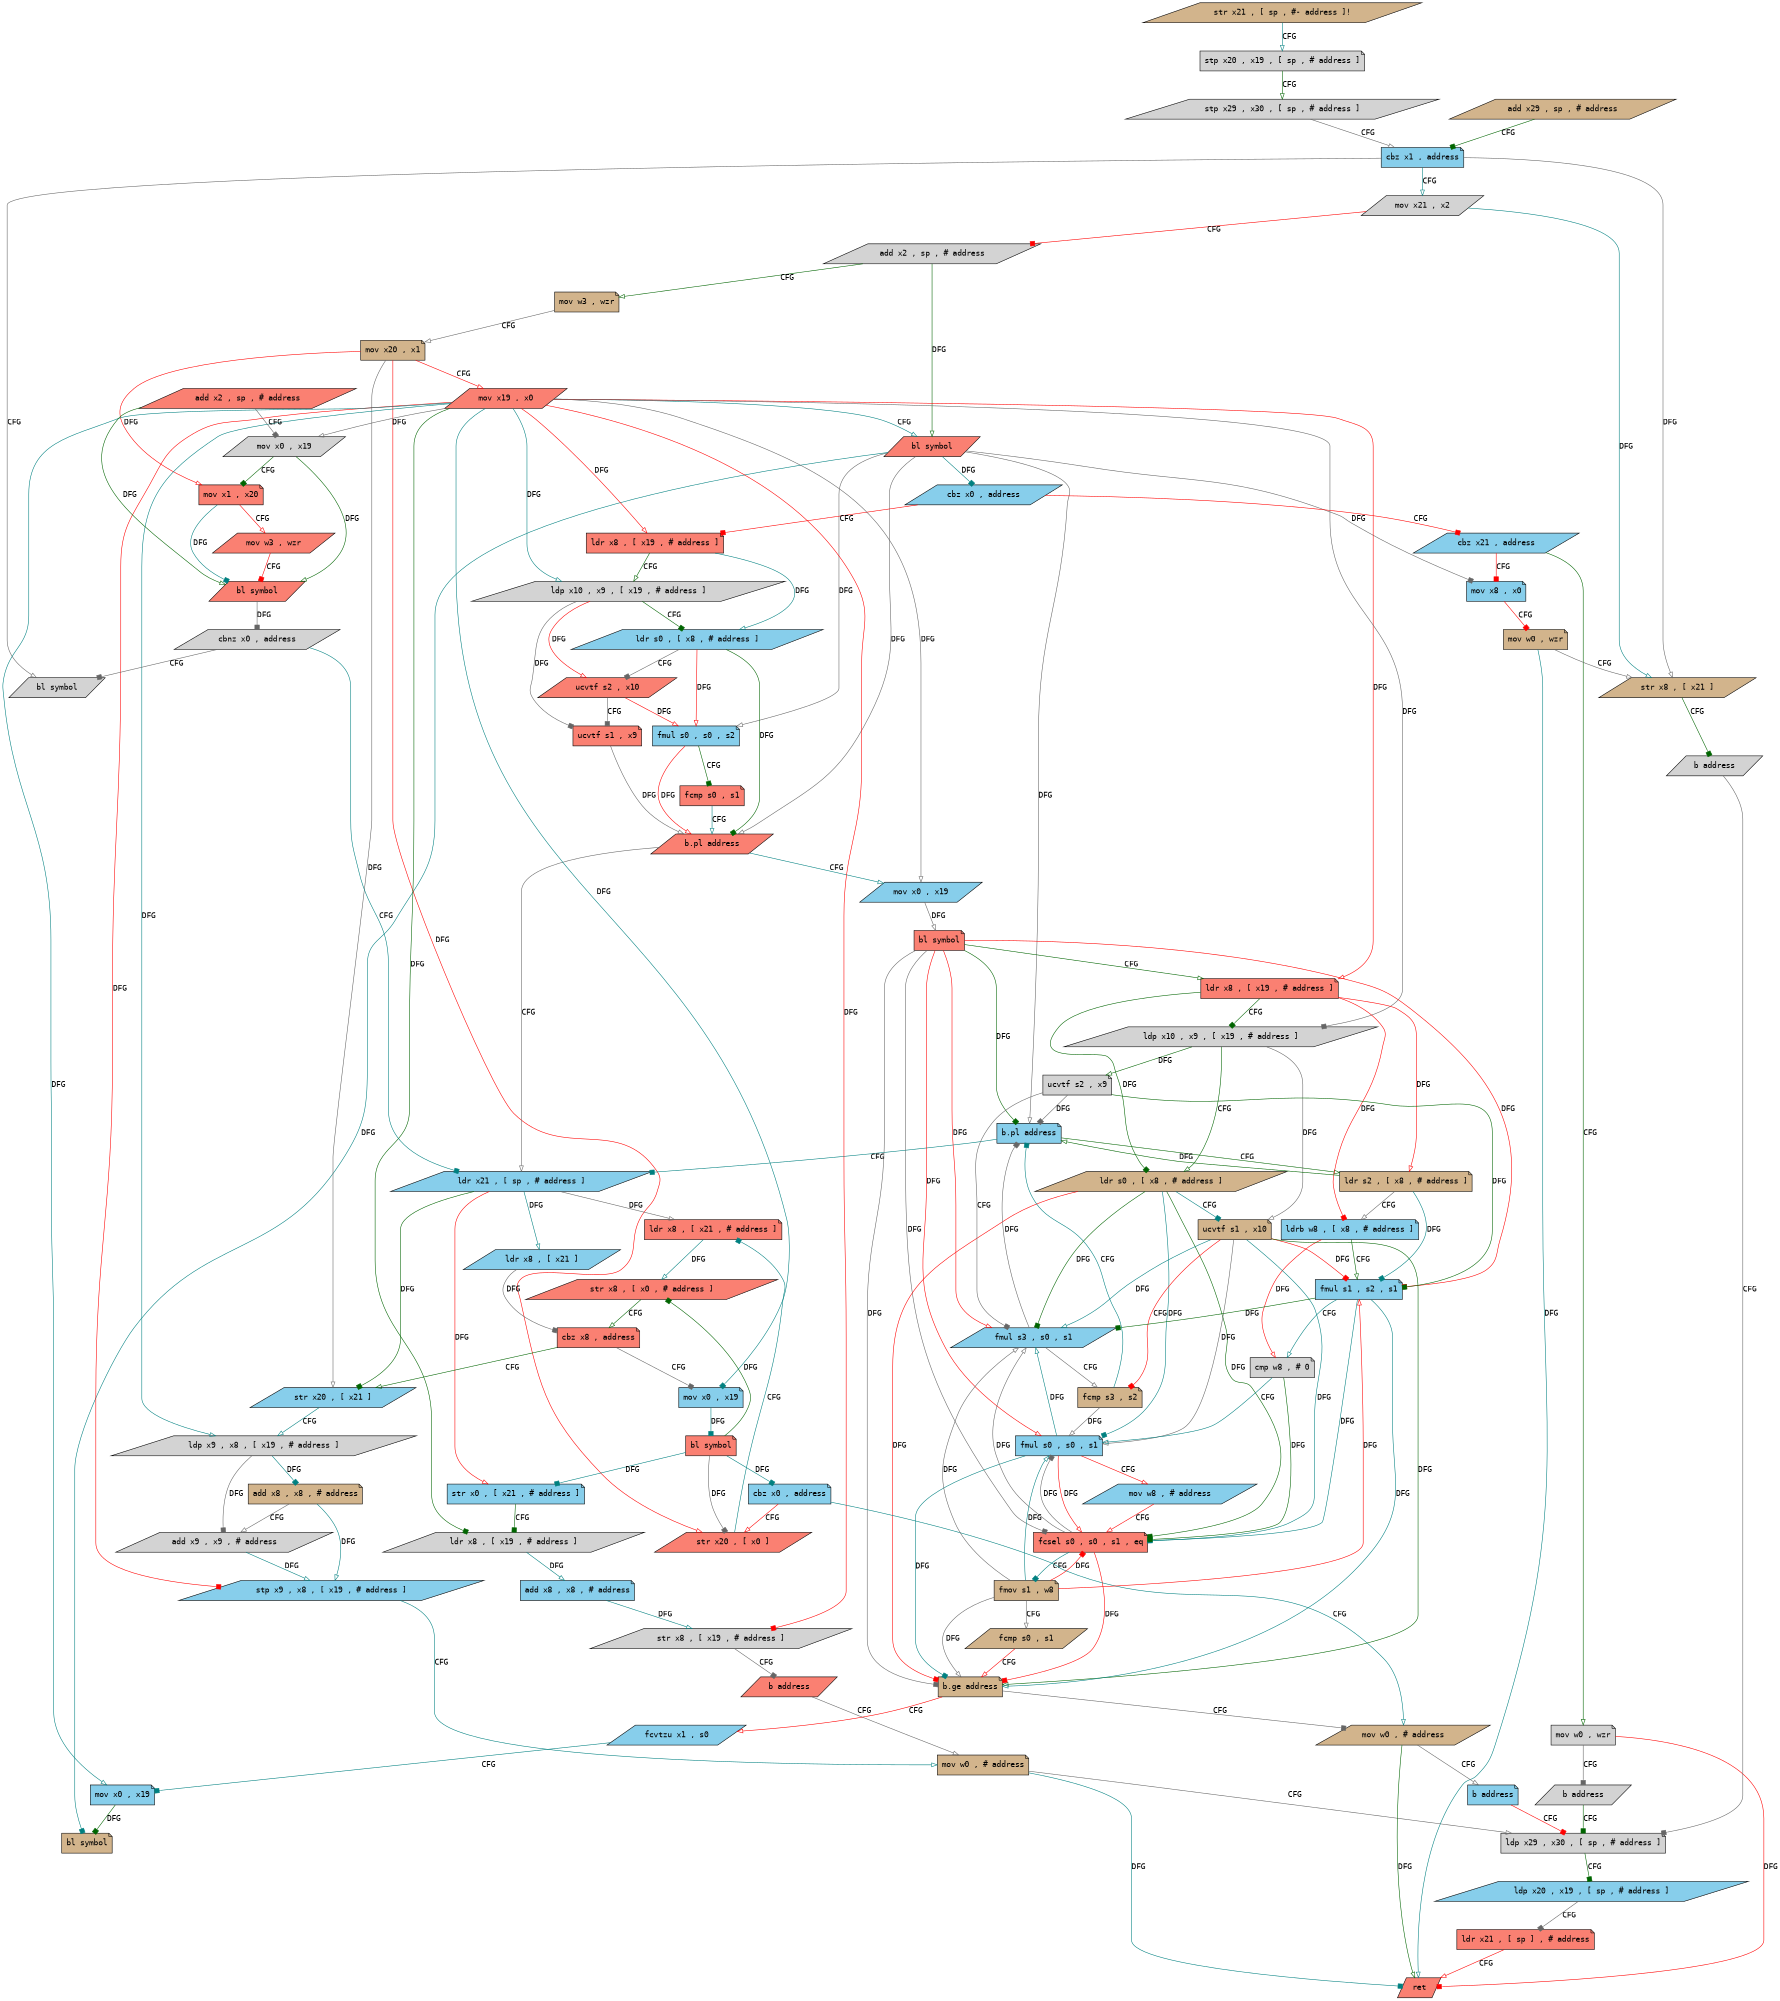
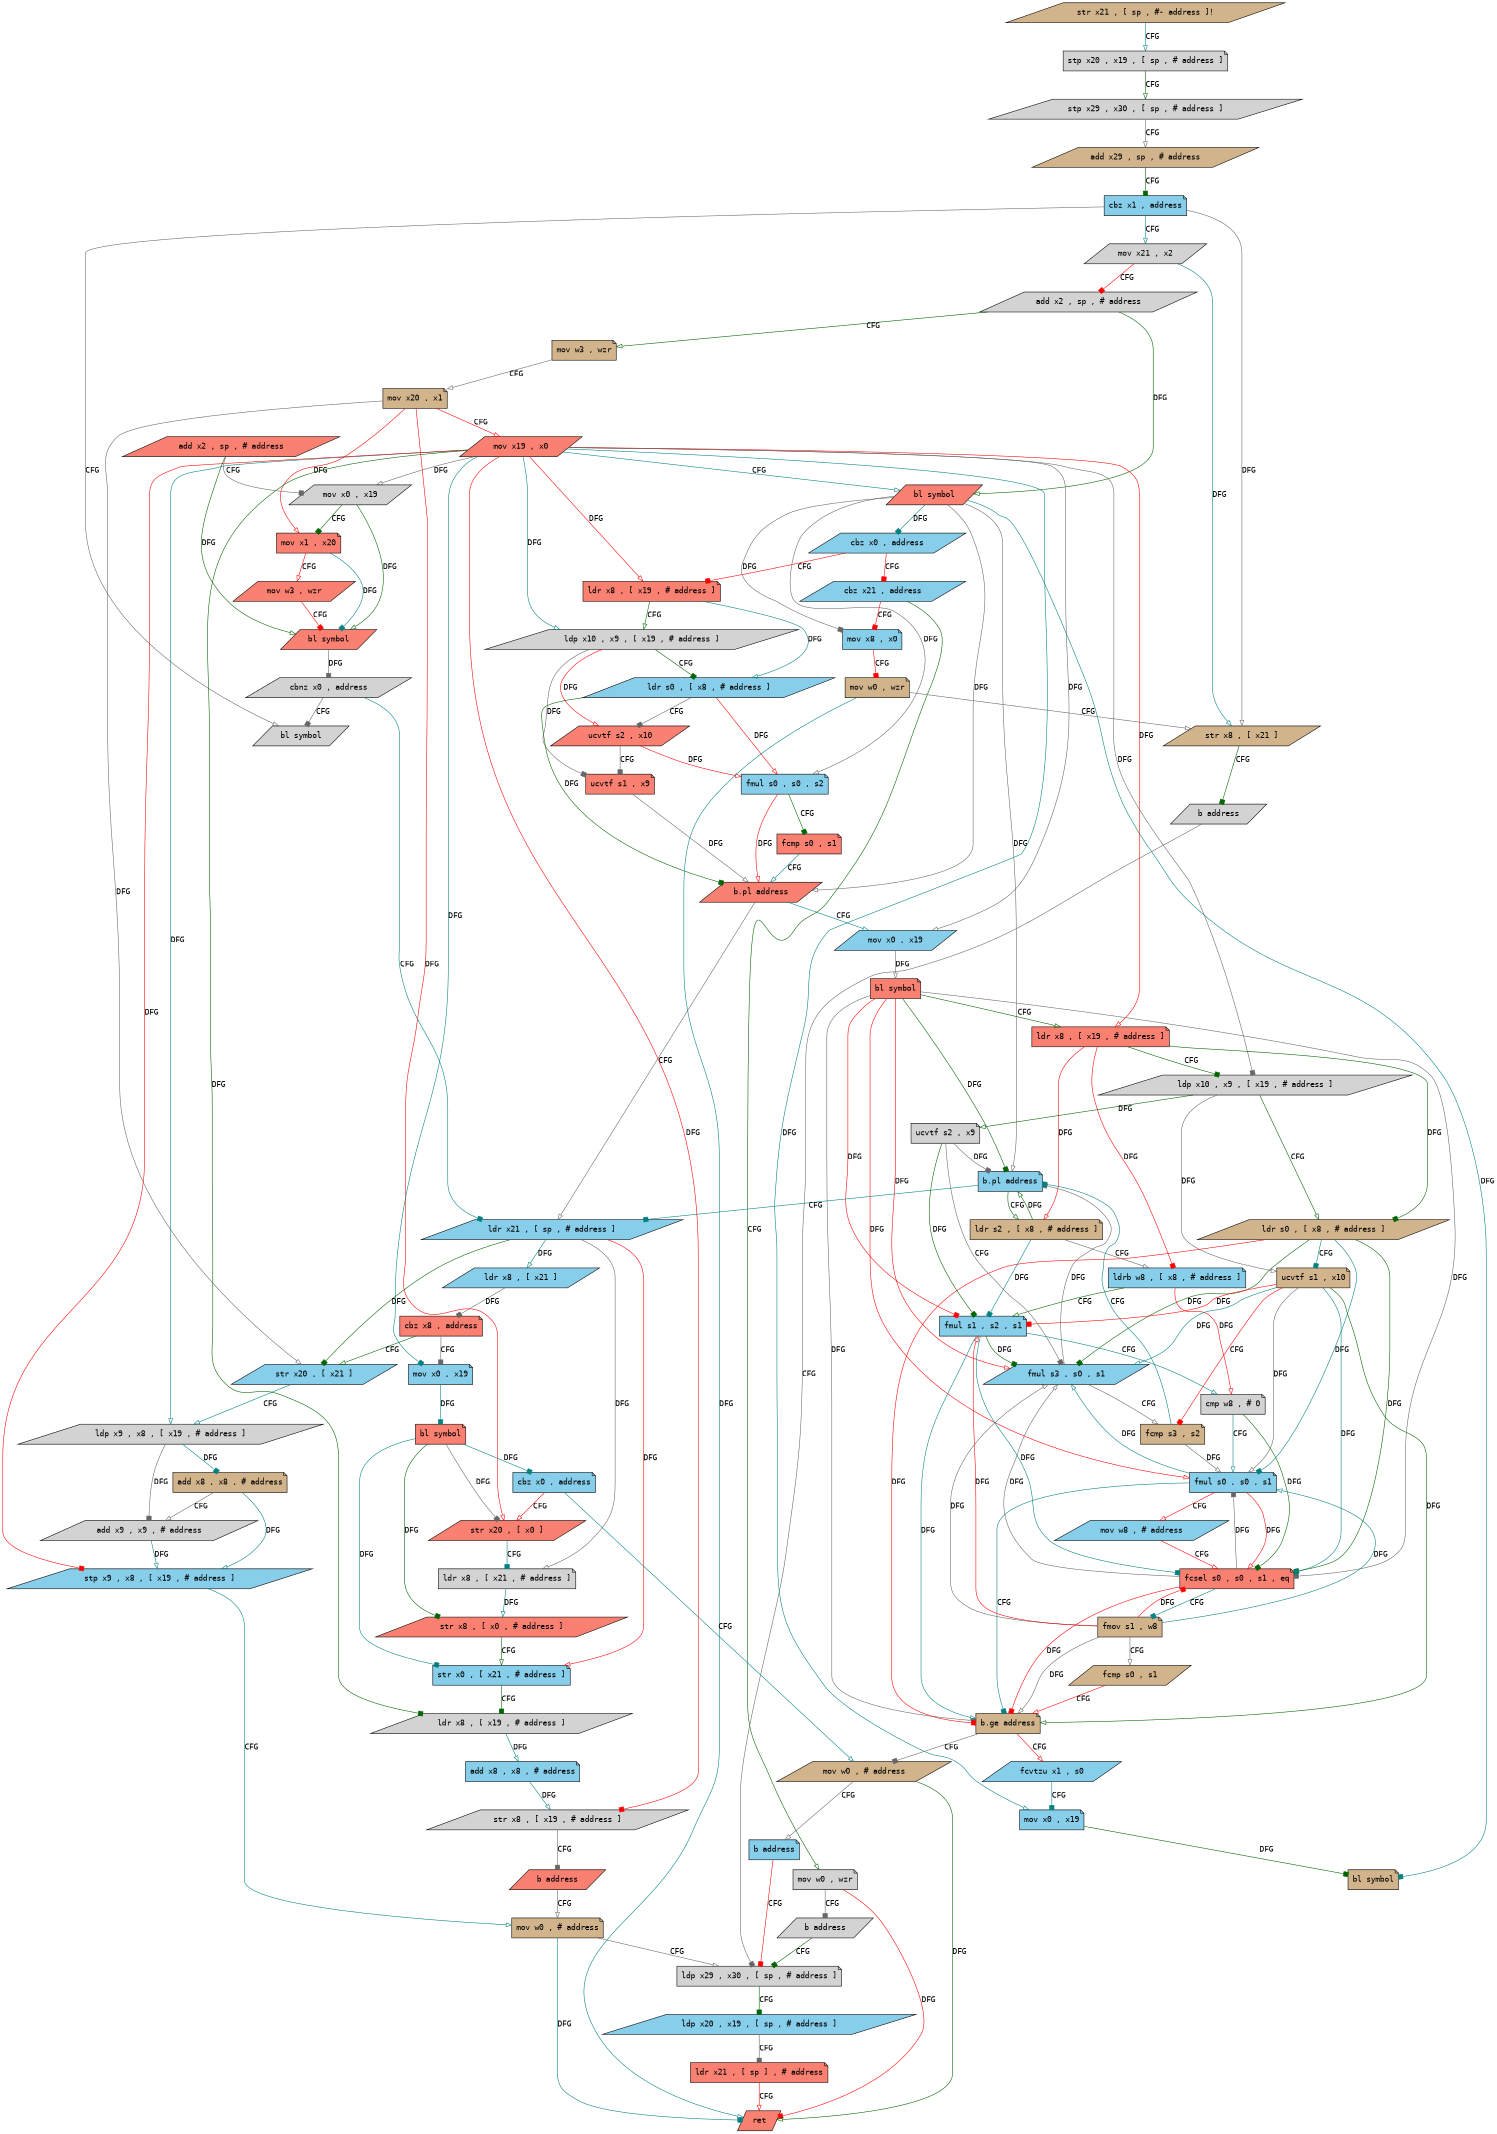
edge "stp x29 , x30 , [ sp , # address ]" -> "cbz x1 , address": now "stp x29 , x30 , [ sp , # address ]" -> "add x29 , sp , # address"
node "ldr x8 , [ x21 , # address ]": fillcolor salmon -> lightgrey
edge "str x8 , [ x0 , # address ]" -> "cbz x8 , address": now "str x8 , [ x0 , # address ]" -> "str x0 , [ x21 , # address ]"
edge "fmul s0 , s0 , s1" -> "b.ge address": label "DFG" -> "CFG"
